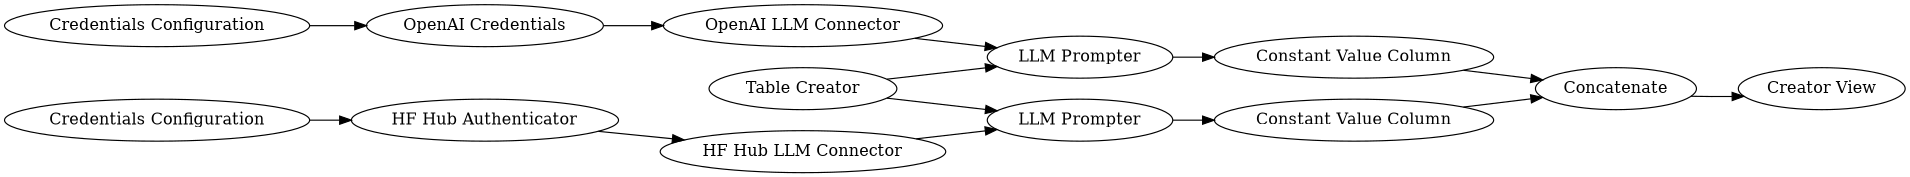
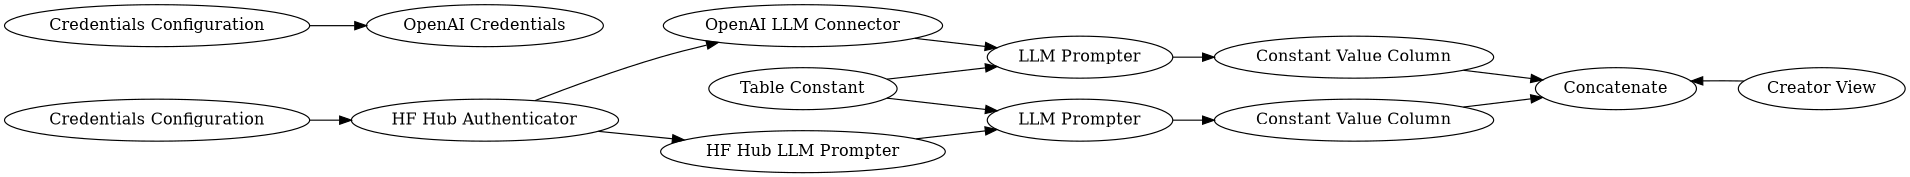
edge "OpenAI Credentials" -> "OpenAI LLM Connector": now "HF Hub Authenticator" -> "OpenAI LLM Connector"
node "Table Creator": label "Table Creator" -> "Table Constant"
edge "Concatenate" -> "Creator View": reversed
node "HF Hub LLM Connector": label "HF Hub LLM Connector" -> "HF Hub LLM Prompter"
